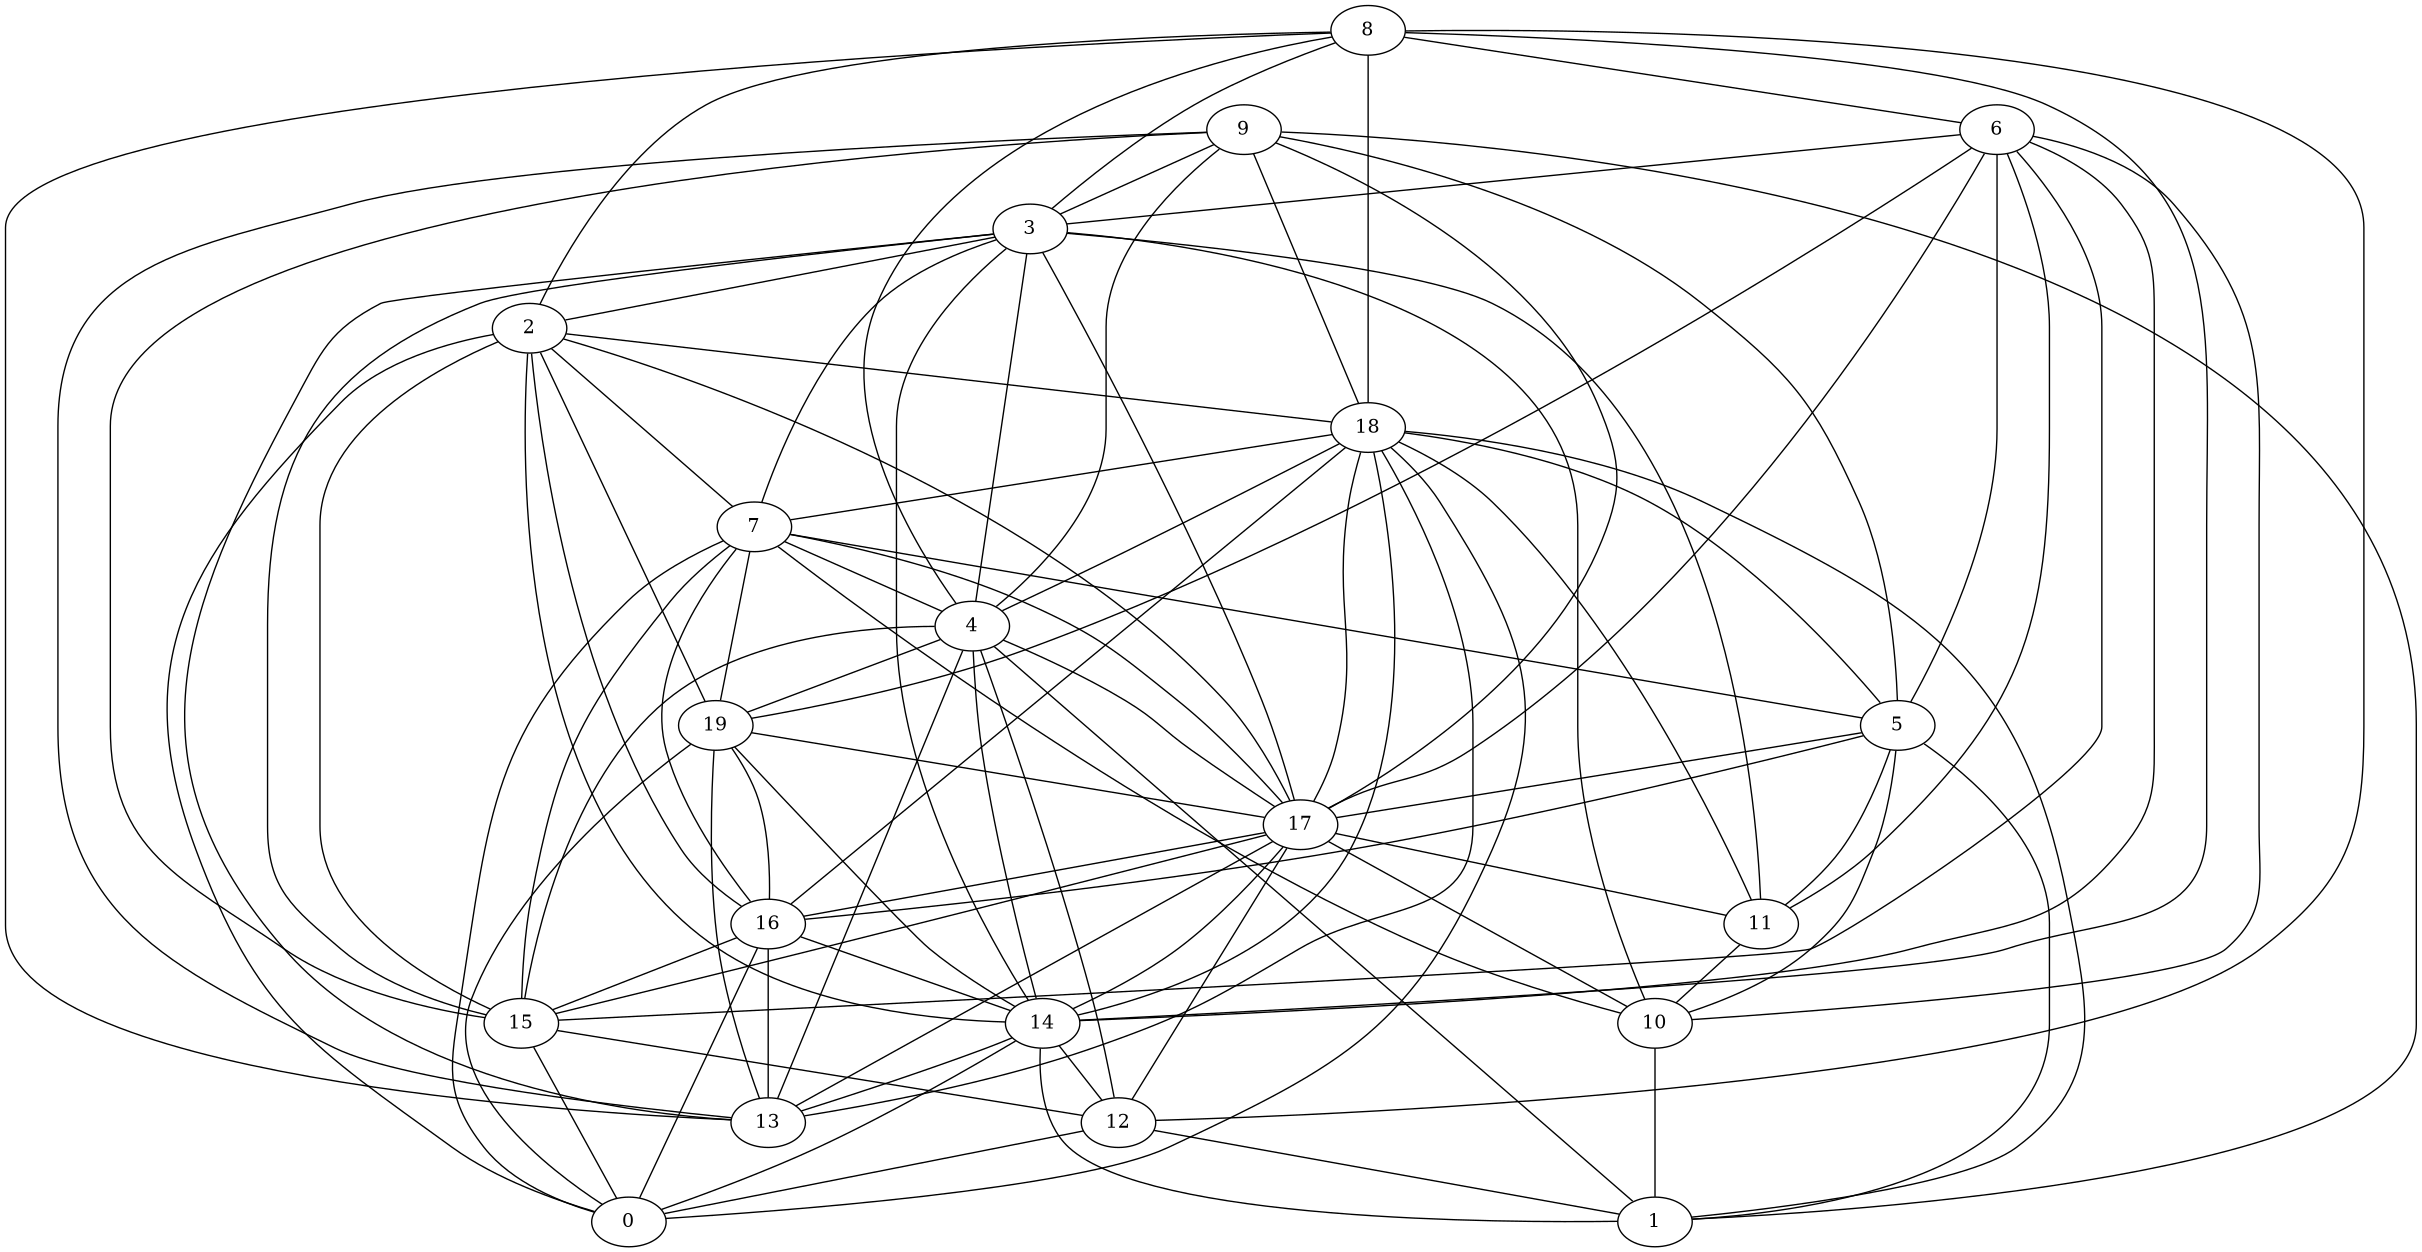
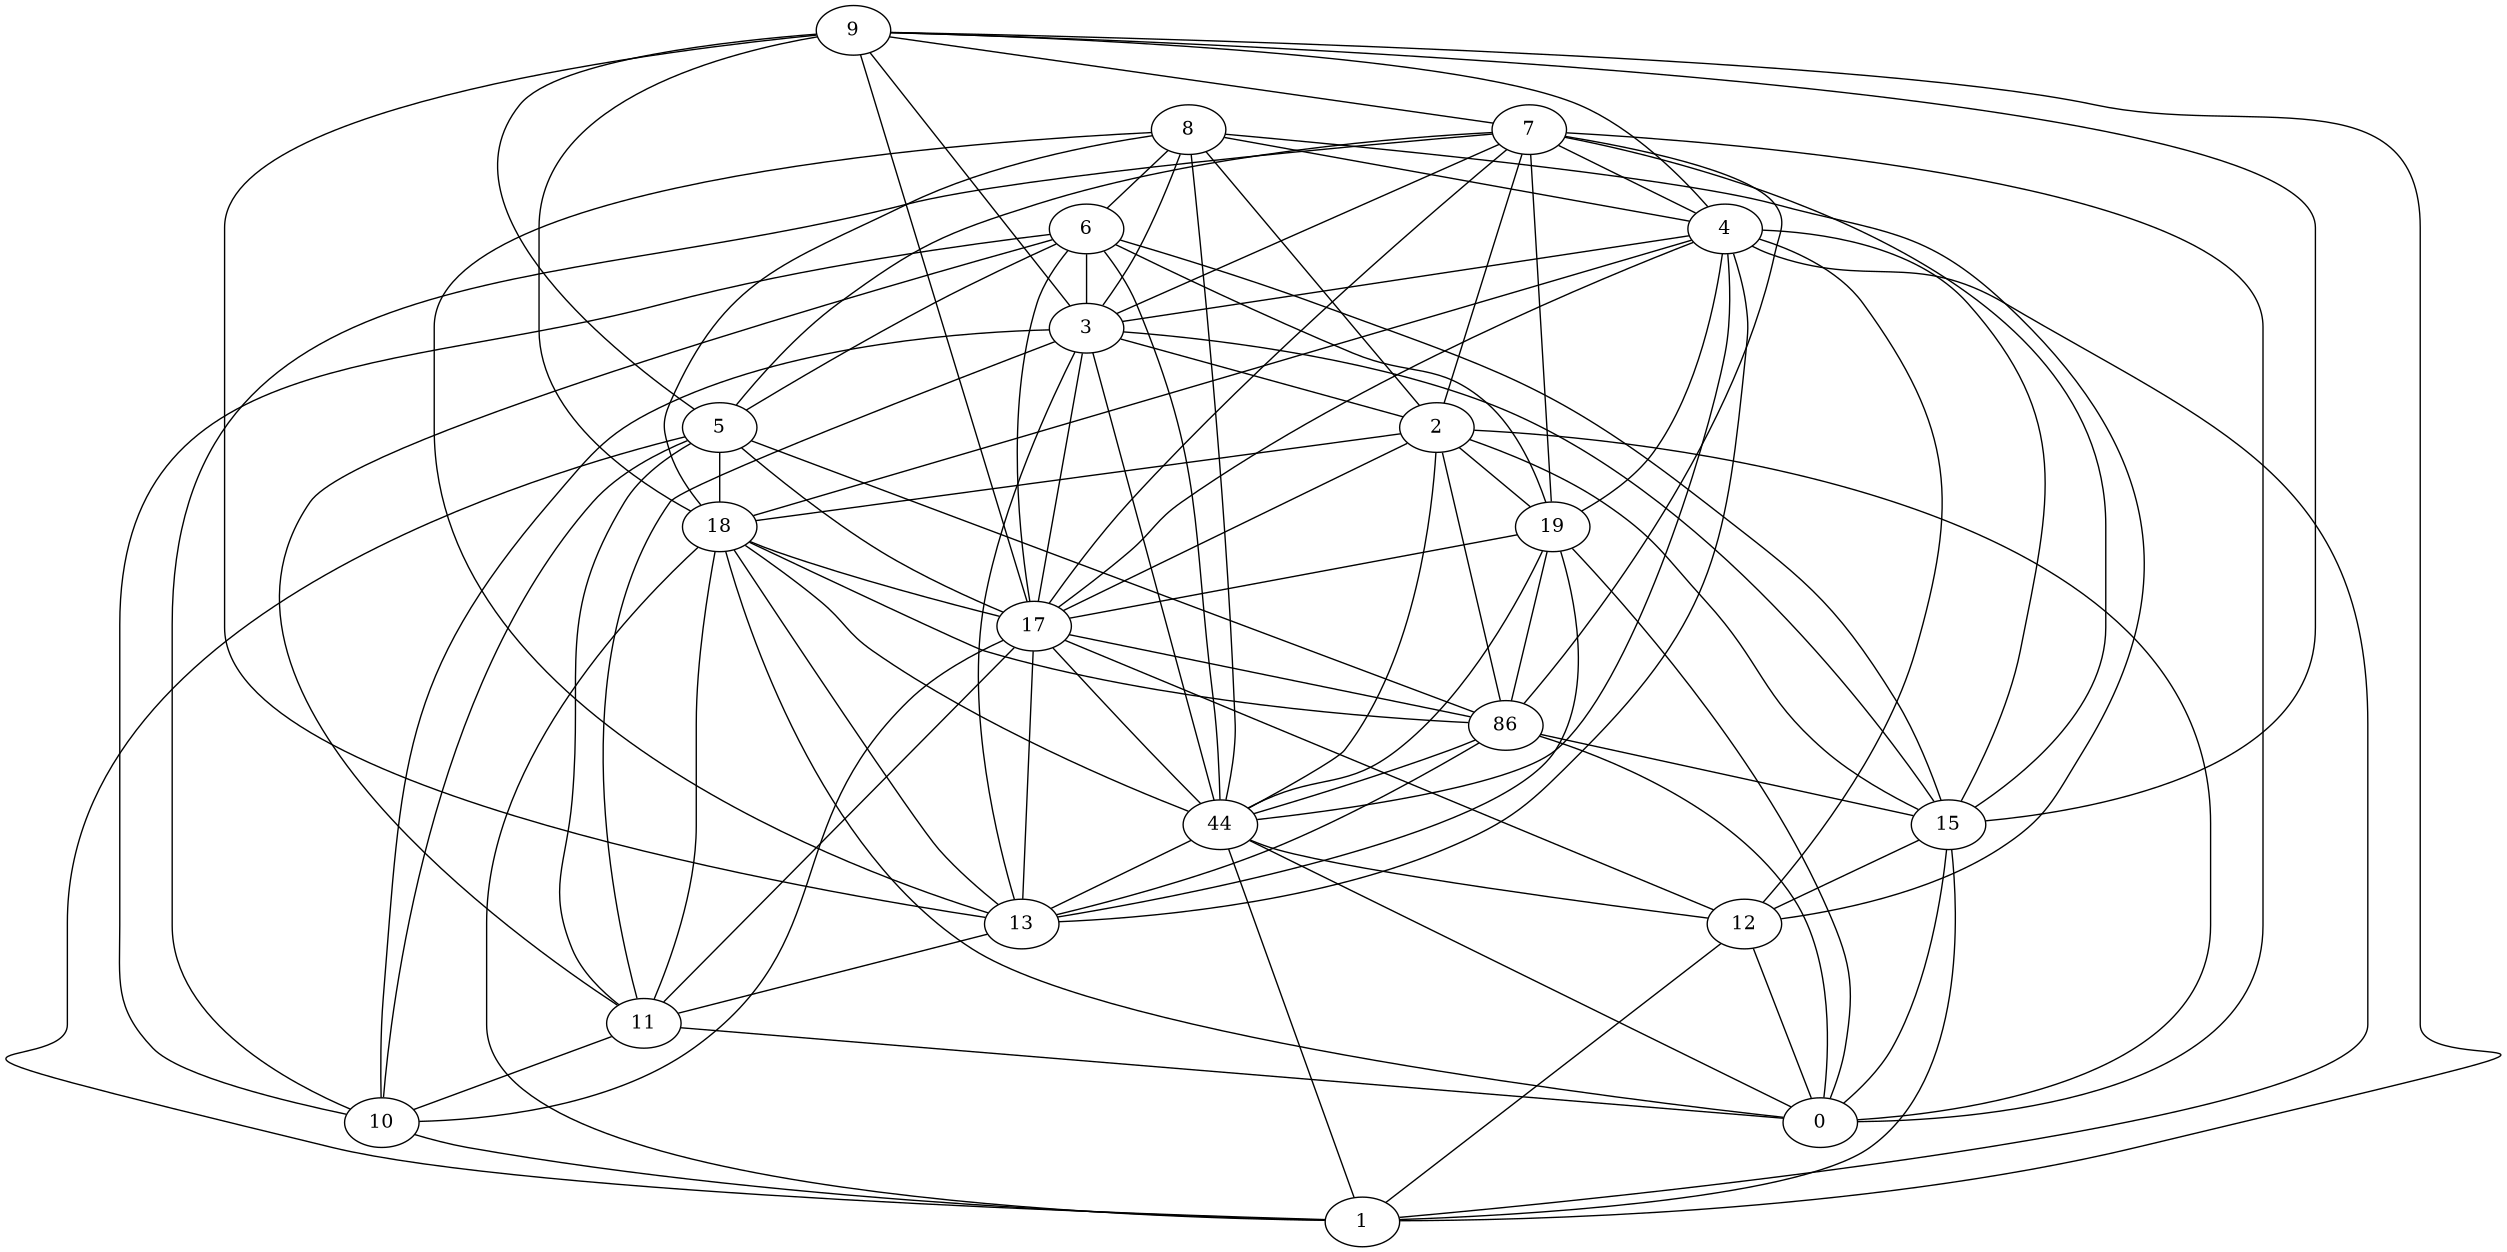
edge "18" -- "7": now "9" -- "7"
node "16": label "16" -> "86"
edge "17" -- "15": now "1" -- "15"
edge "13" -- "11": added
node "14": label "14" -> "44"
edge "11" -- "0": added
